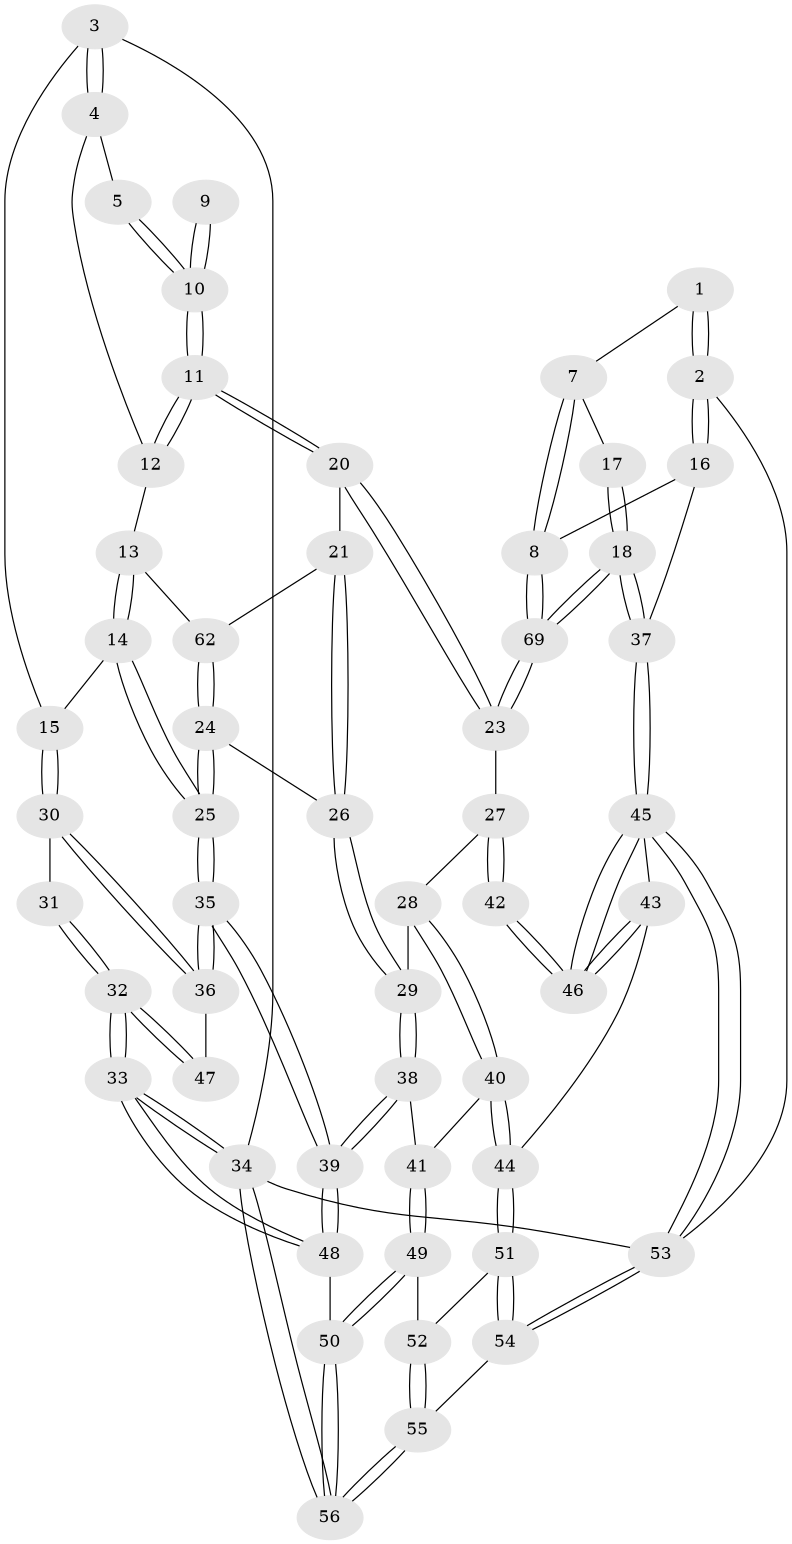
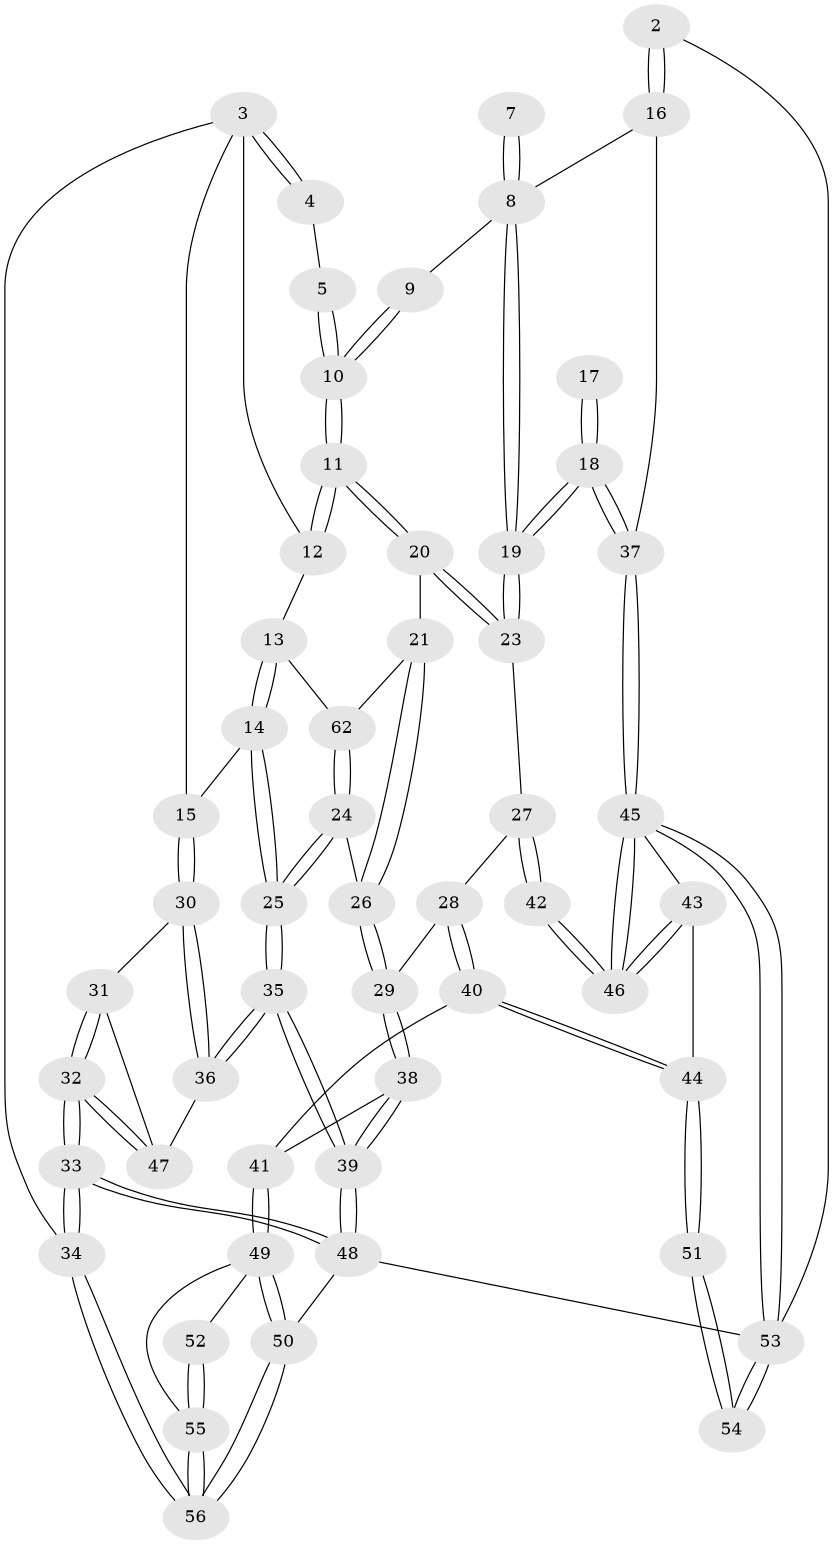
edge "8" -- "9": added
node "1": removed
edge "4" -- "12": now "3" -- "12"
edge "7" -- "17": removed
node "69": label "69" -> "19"
edge "31" -- "47": added
edge "34" -- "53": now "48" -- "53"
edge "51" -- "52": removed
edge "54" -- "55": now "49" -- "55"
